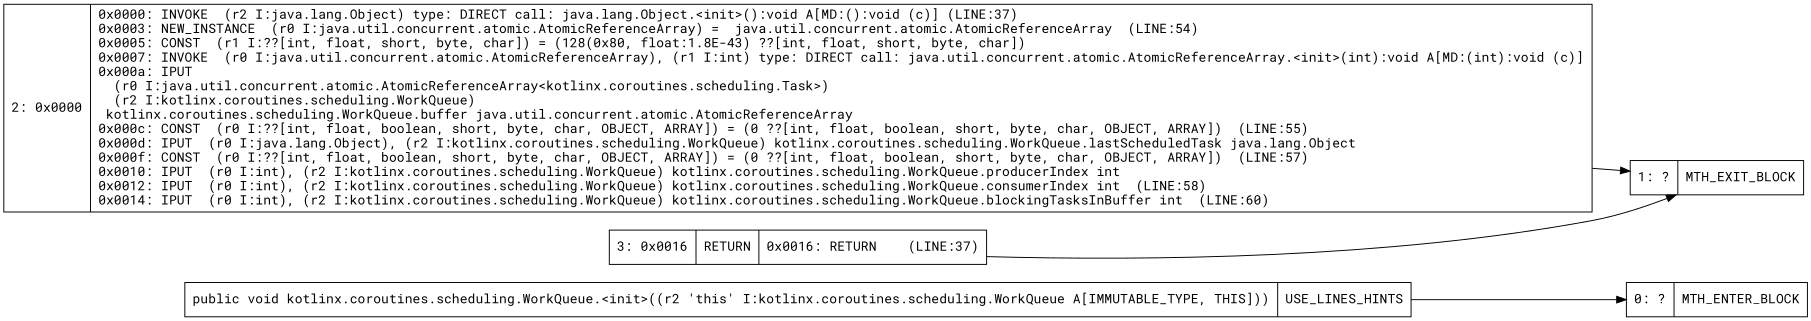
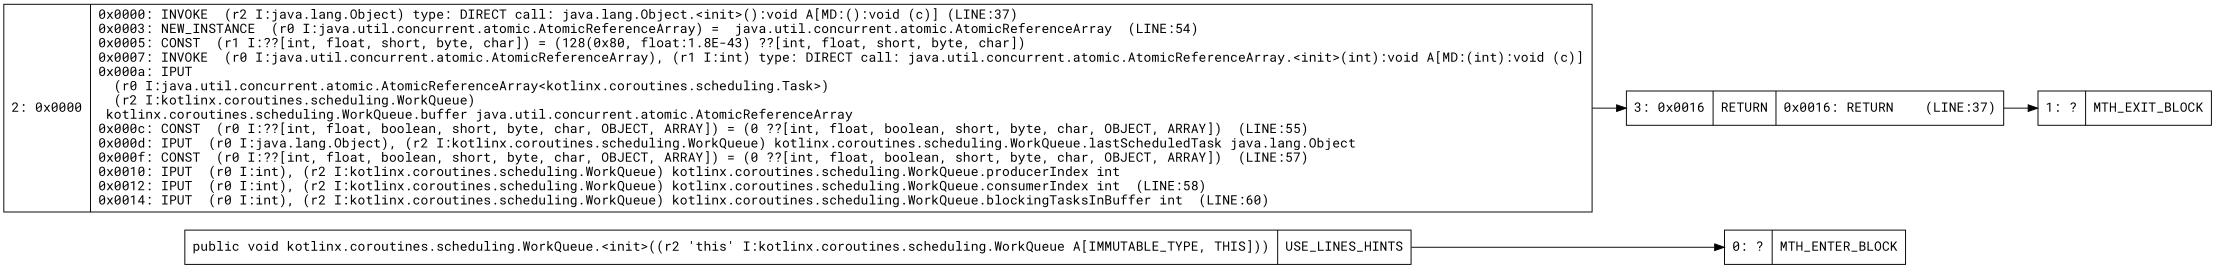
edge "2: 0x0000" -> "1: ?": now "2: 0x0000" -> "3: 0x0016"
